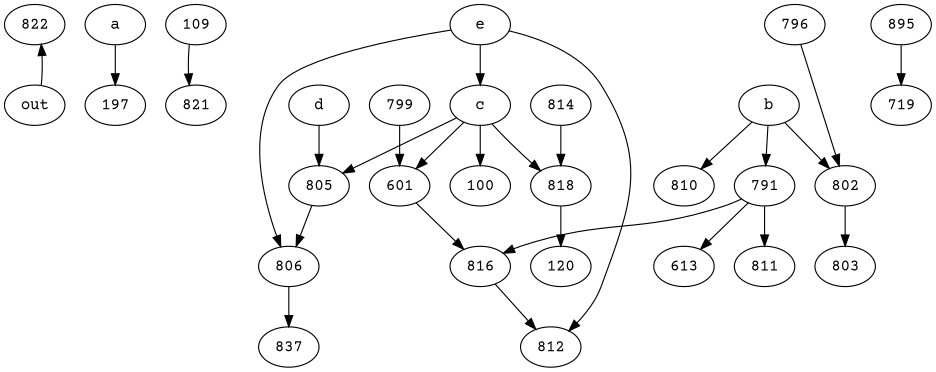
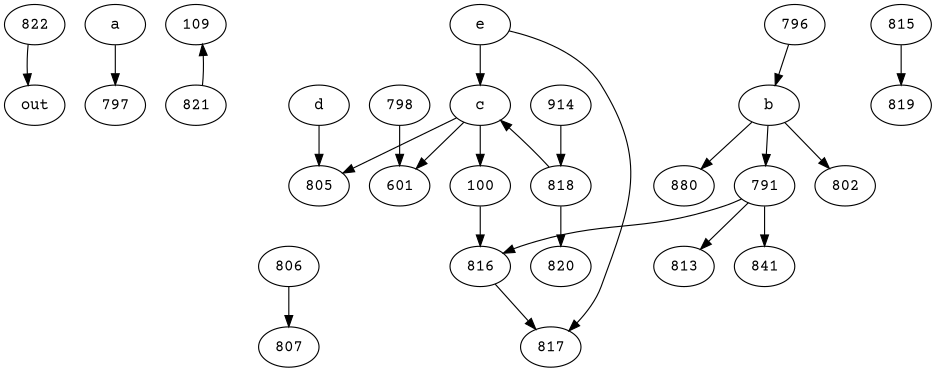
node "895": label "895" -> "815"
edge "109" -> "821": reversed
edge "out" -> "822": reversed
edge "e" -> "806": removed
edge "796" -> "802": now "796" -> "b"
node "197": label "197" -> "797"
node "799": label "799" -> "798"
node "814": label "814" -> "914"
node "719": label "719" -> "819"
edge "c" -> "818": reversed
node "810": label "810" -> "880"
edge "805" -> "806": removed
edge "601" -> "816": now "100" -> "816"
node "120": label "120" -> "820"
node "613": label "613" -> "813"
node "811": label "811" -> "841"
node "803": removed
node "837": label "837" -> "807"
node "812": label "812" -> "817"
